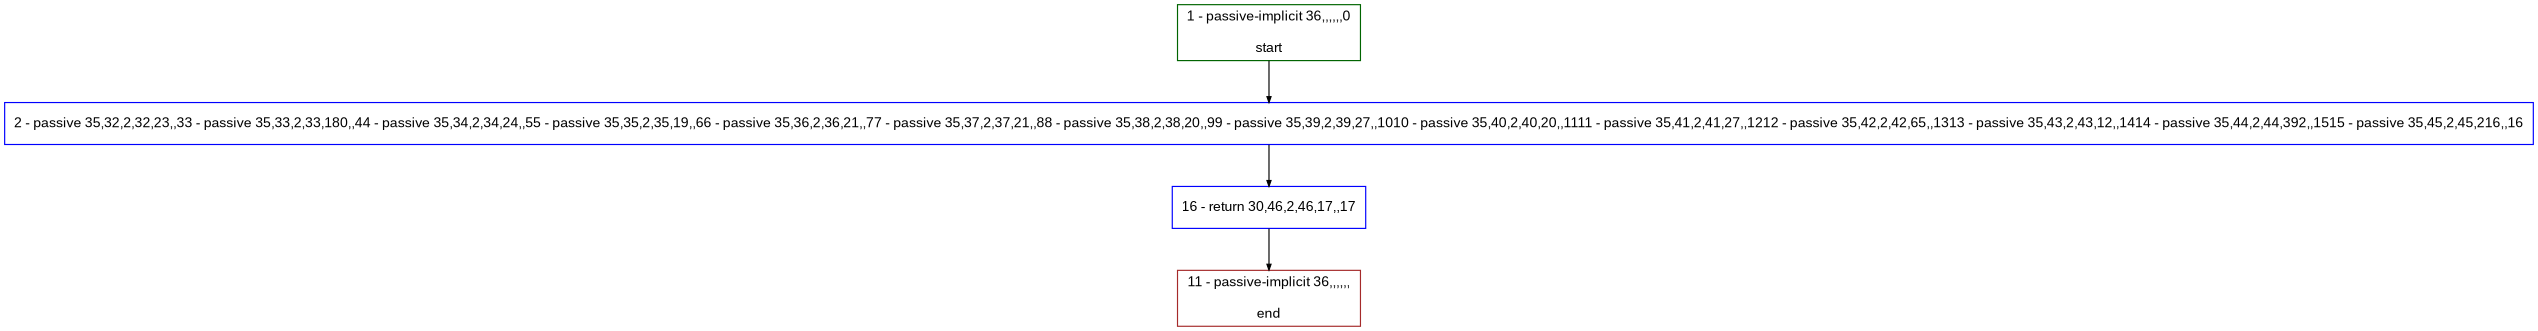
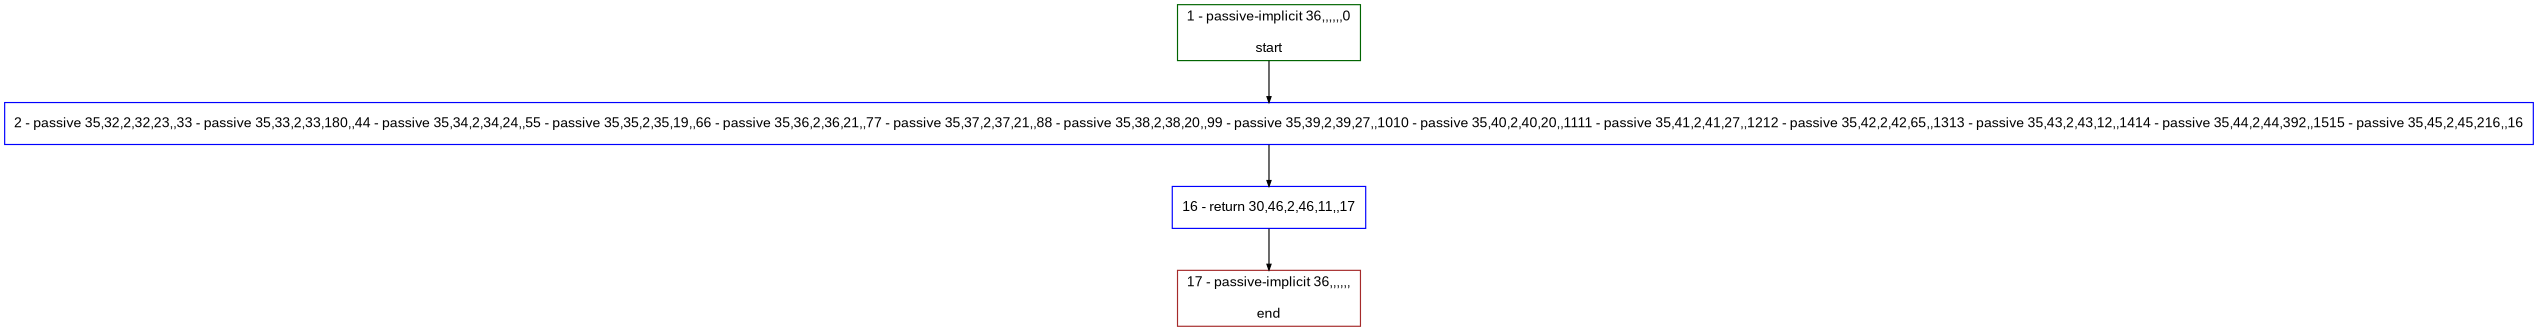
node "16 - return 30,46,2,46,17,,17": label "16 - return 30,46,2,46,17,,17" -> "16 - return 30,46,2,46,11,,17"
node "11 - passive-implicit 36,,,,,, end": label "11 - passive-implicit 36,,,,,, end" -> "17 - passive-implicit 36,,,,,, end"
